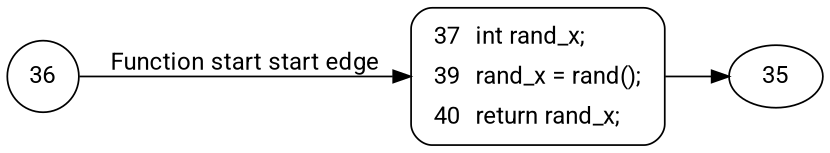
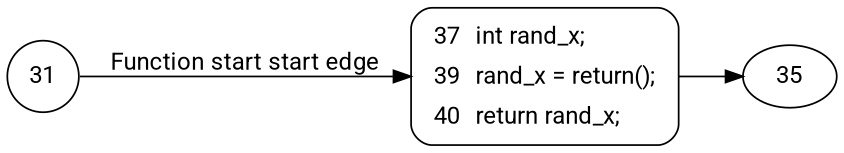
node "36": label "36" -> "31"
node "37": text "rand_x = rand();" -> "rand_x = return();"
